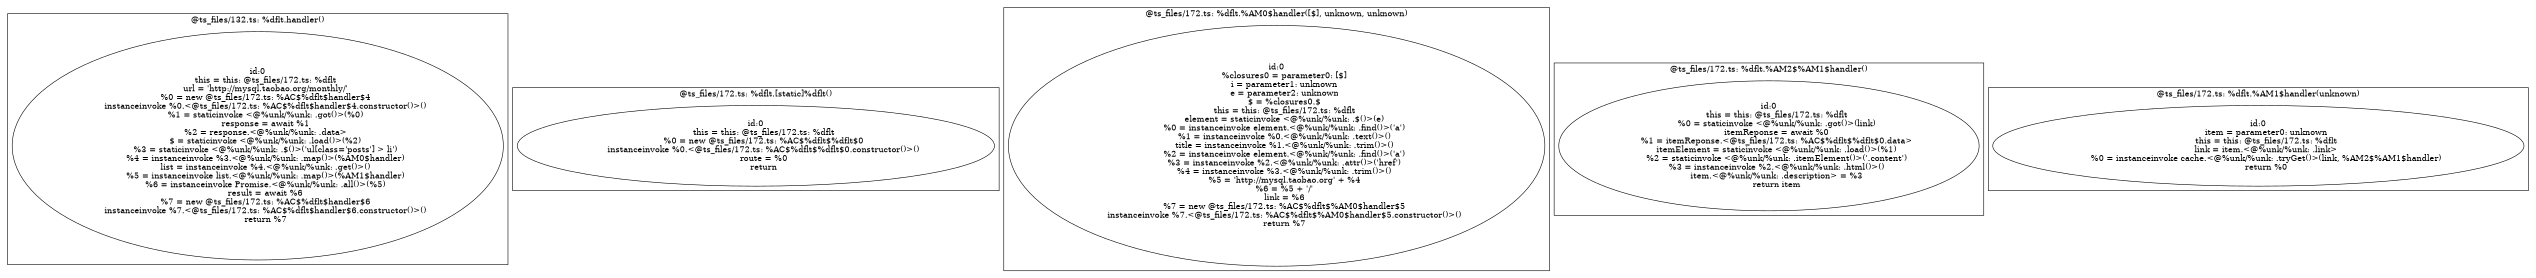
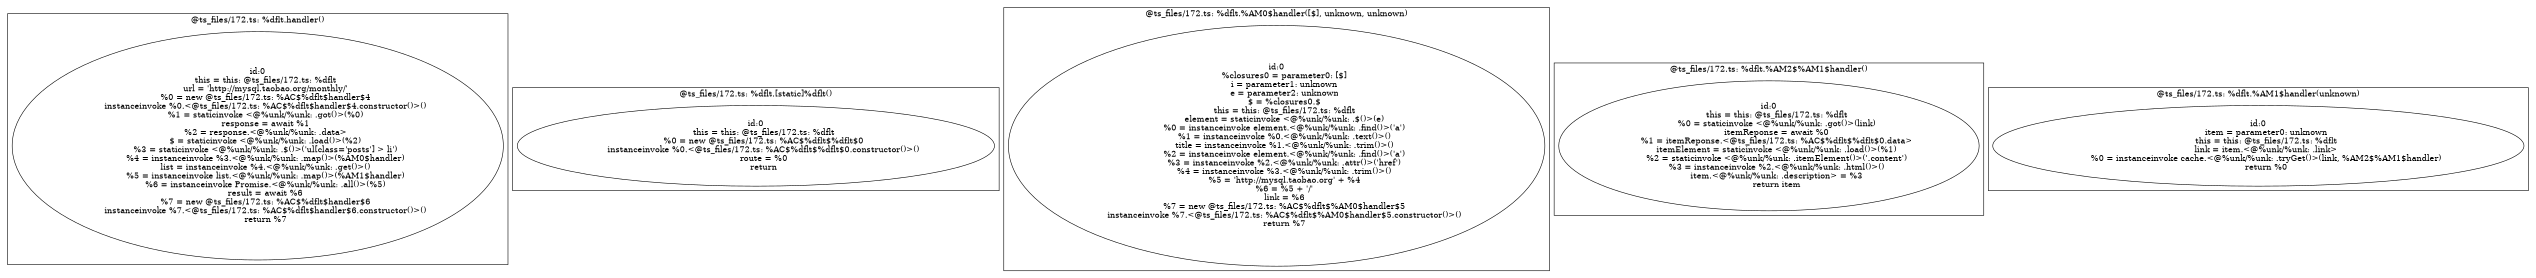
cluster "@ts_files/132.ts: %dflt.handler()": label "@ts_files/132.ts: %dflt.handler()" -> "@ts_files/172.ts: %dflt.handler()"
